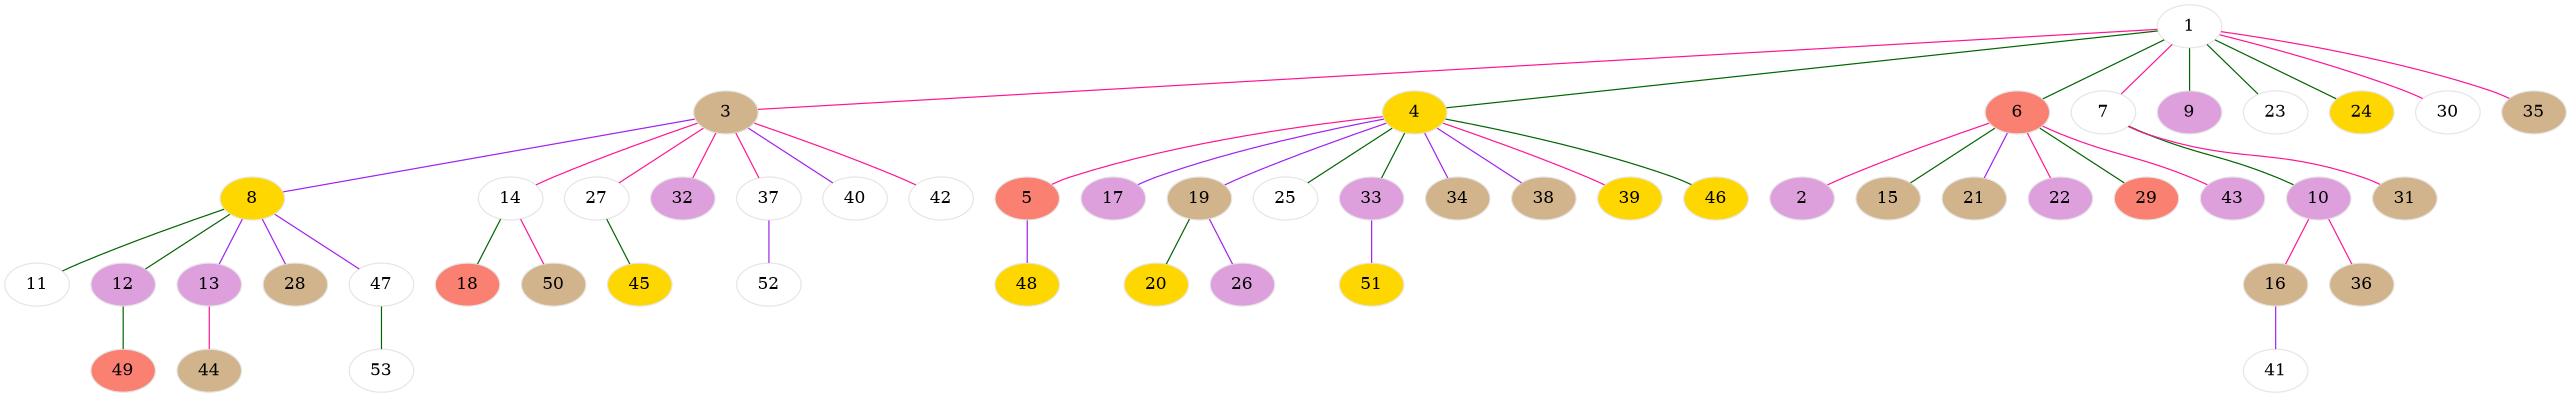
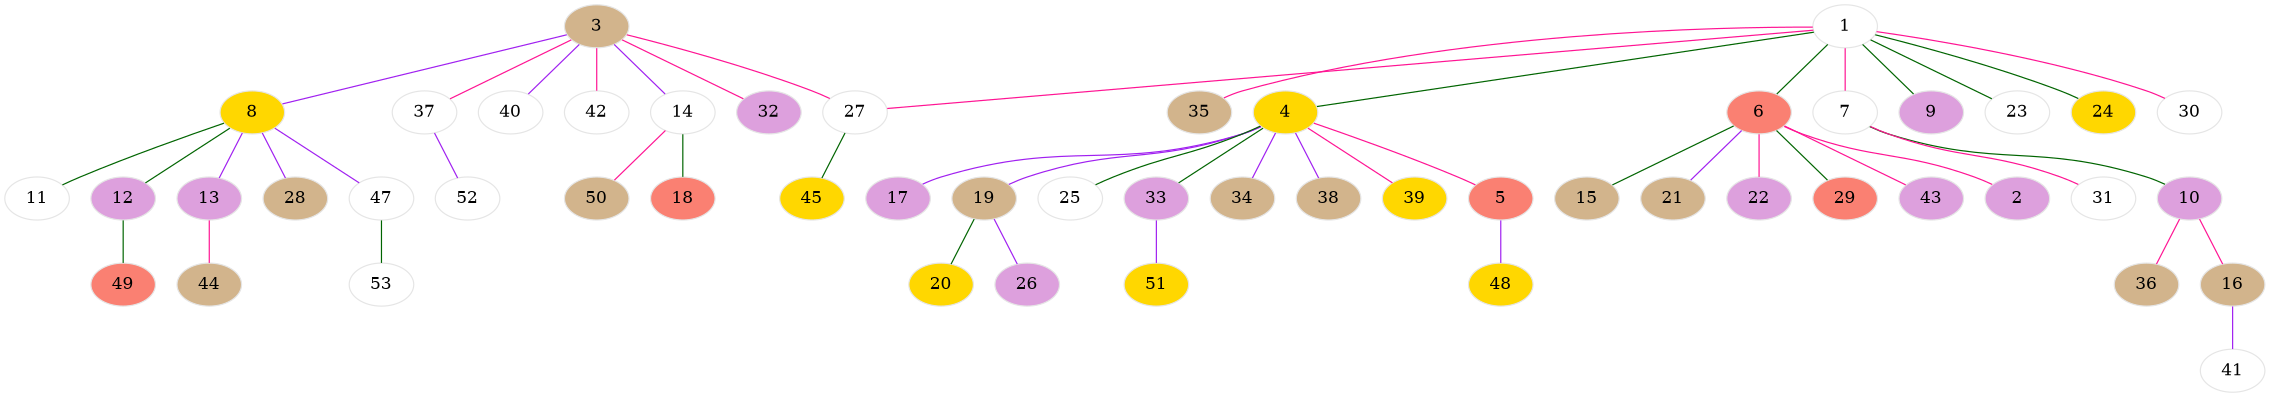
edge "1" -- "3": now "1" -- "27"
edge "3" -- "14": color deeppink -> purple
node "46": removed
node "31": fillcolor tan -> white
